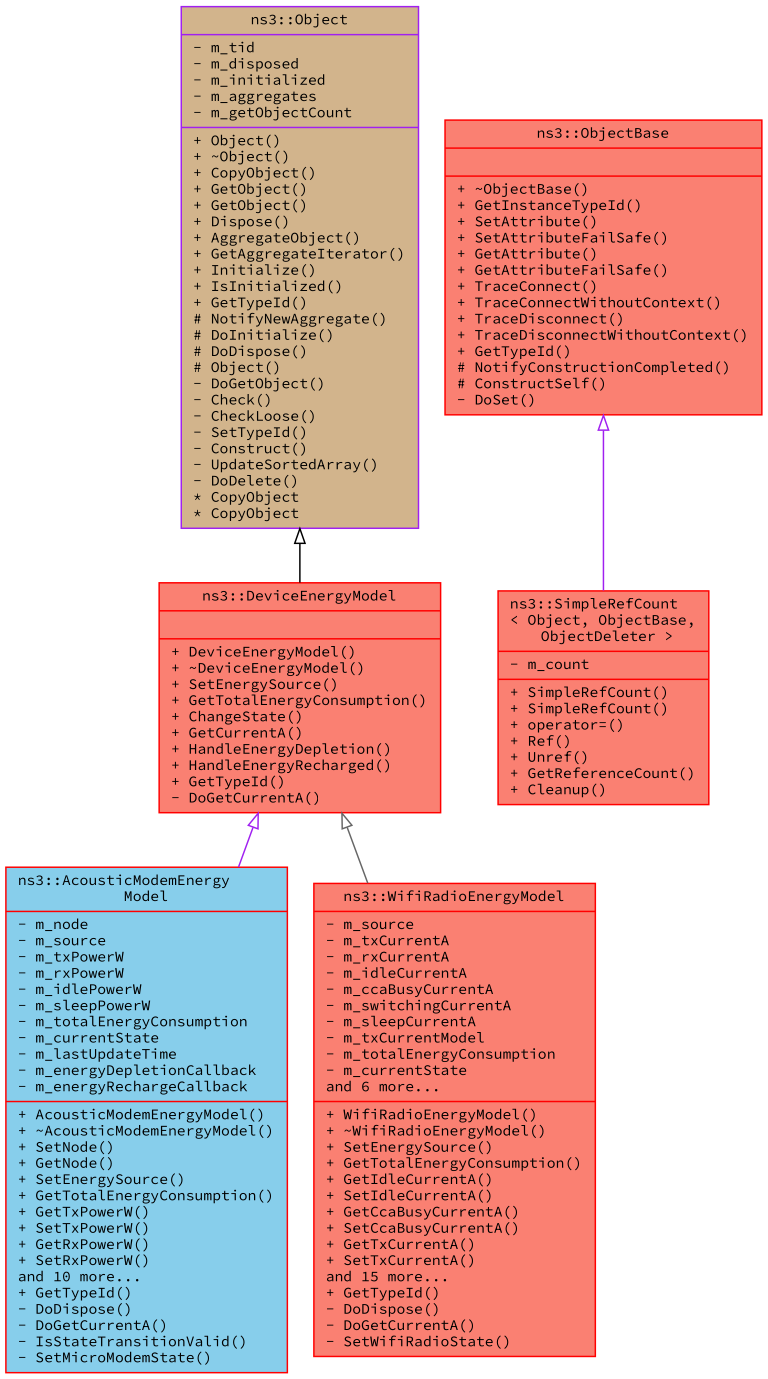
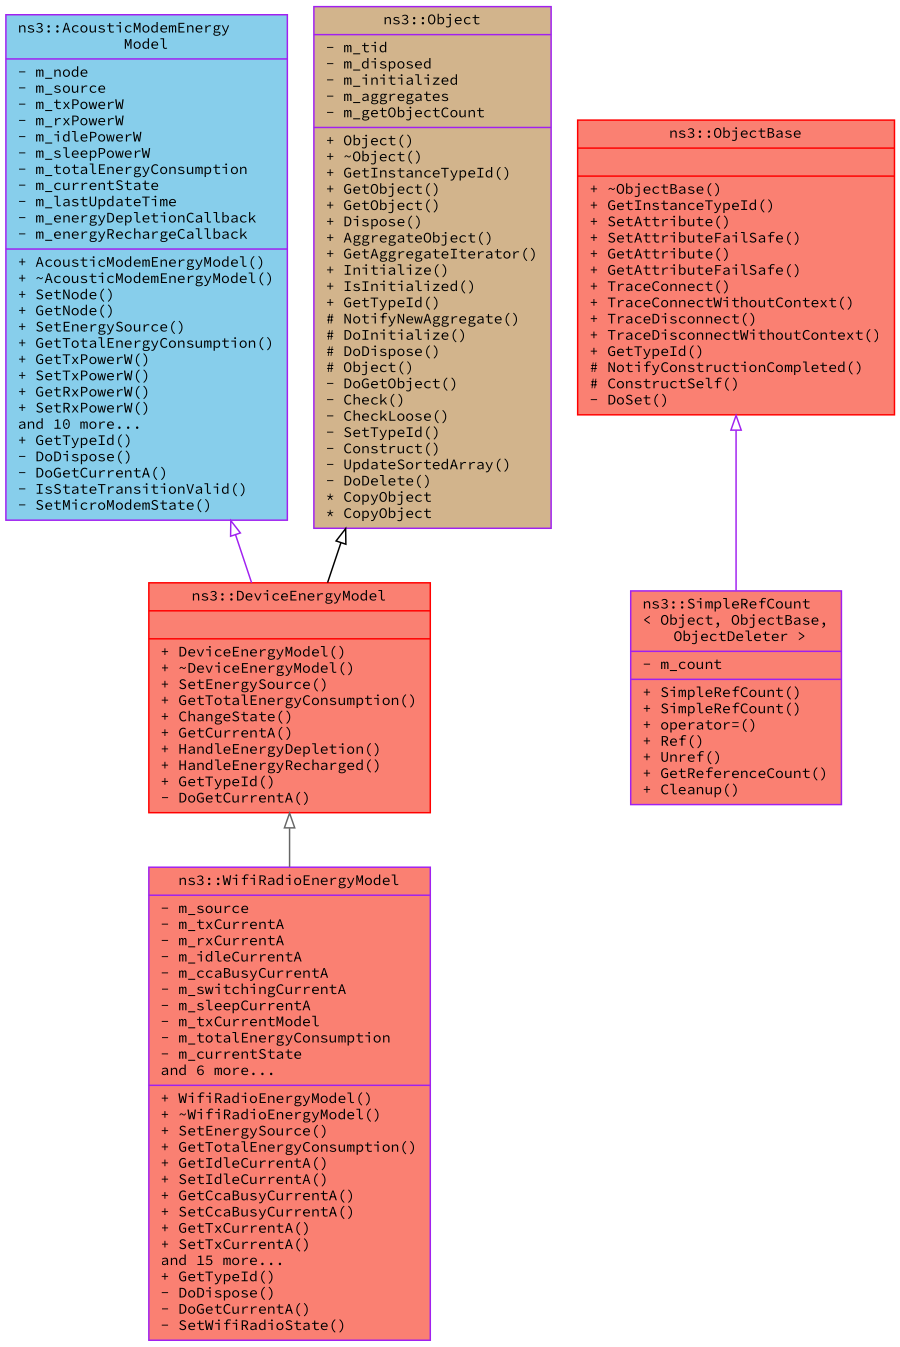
node "ns3::Object": text "+ CopyObject()" -> "+ GetInstanceTypeId()"
node "ns3::SimpleRefCount": color red -> purple
edge "ns3::AcousticModemEnergy" -> "ns3::DeviceEnergyModel": reversed
node "ns3::AcousticModemEnergy": color red -> purple
node "ns3::WifiRadioEnergyModel": color red -> purple
